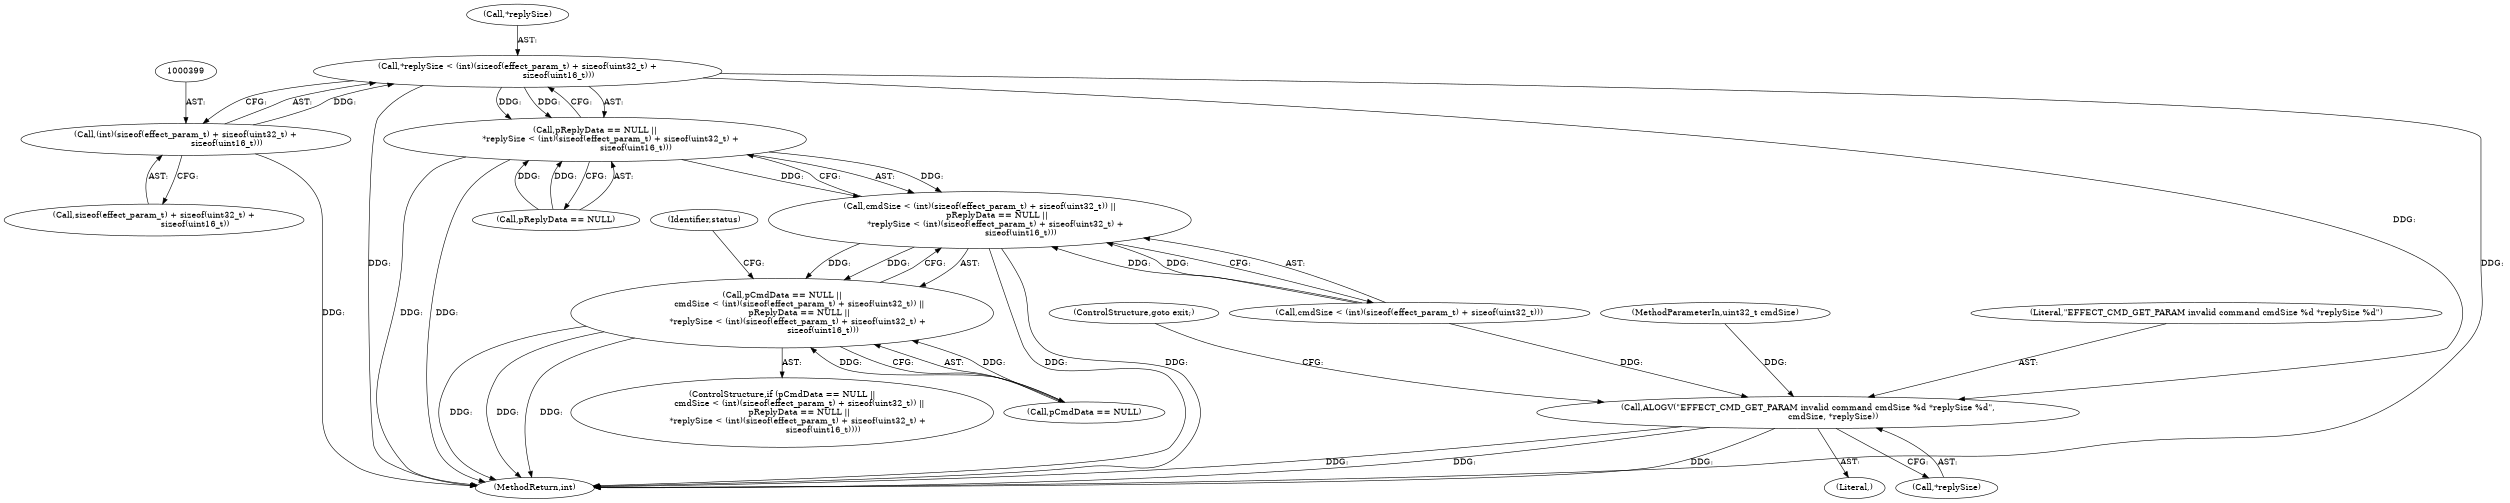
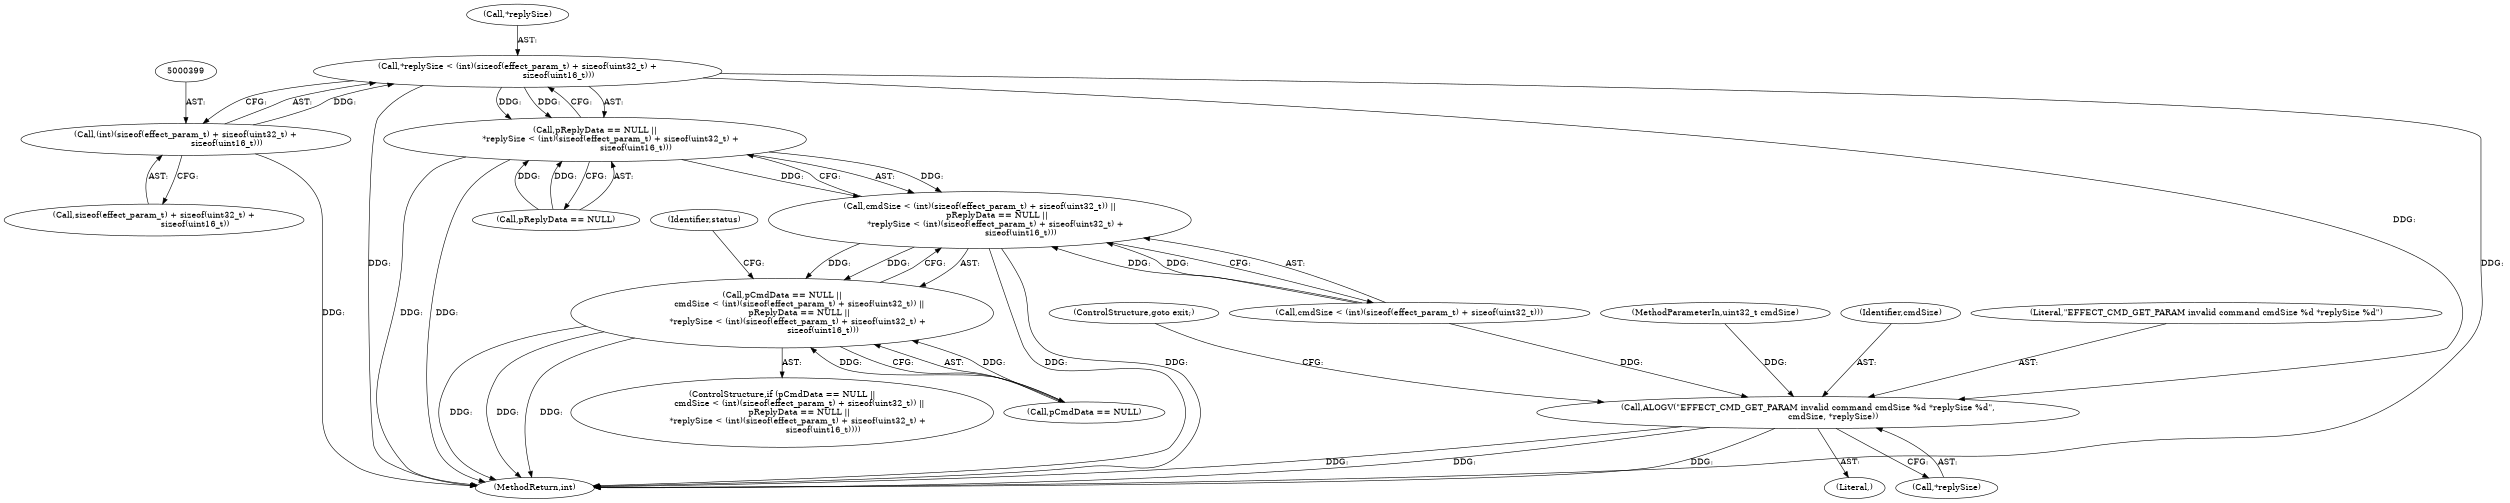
node "1000399": label "1000399" -> "5000399"
node "(Identifier,cmdSize)": added
